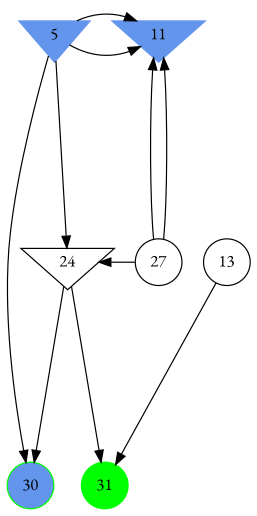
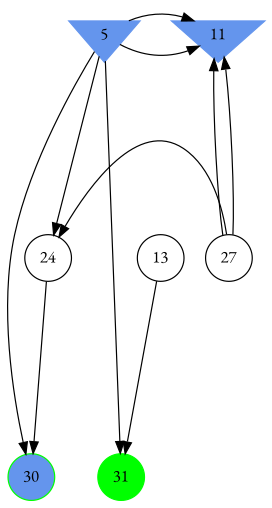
node "24": shape invtriangle -> circle
edge "24" -> "31": now "5" -> "31"
